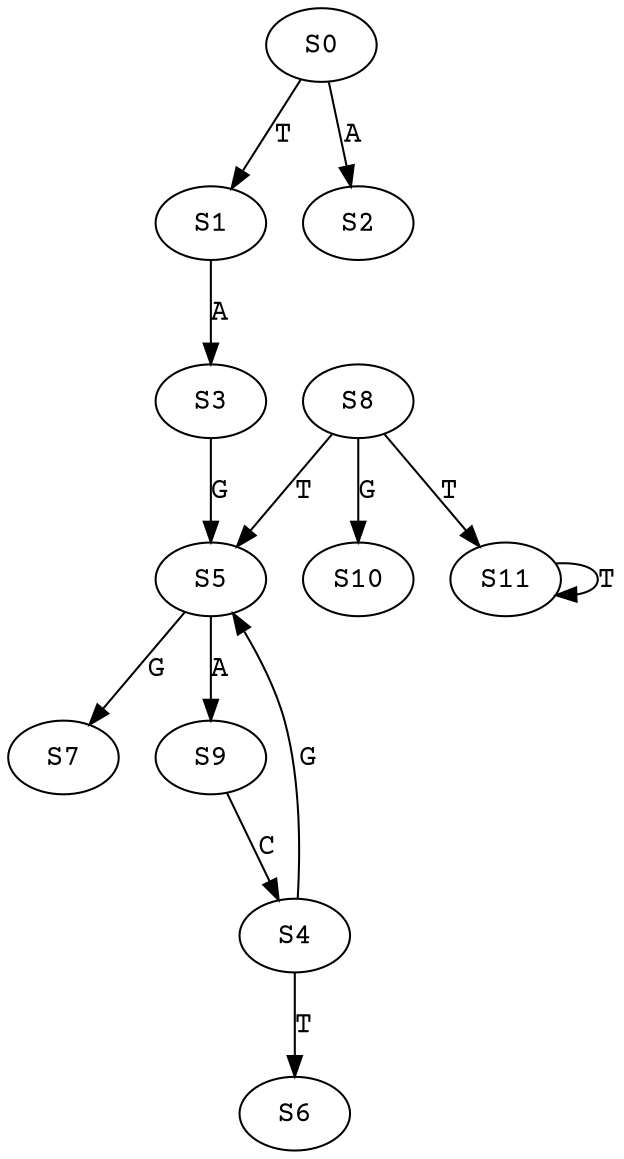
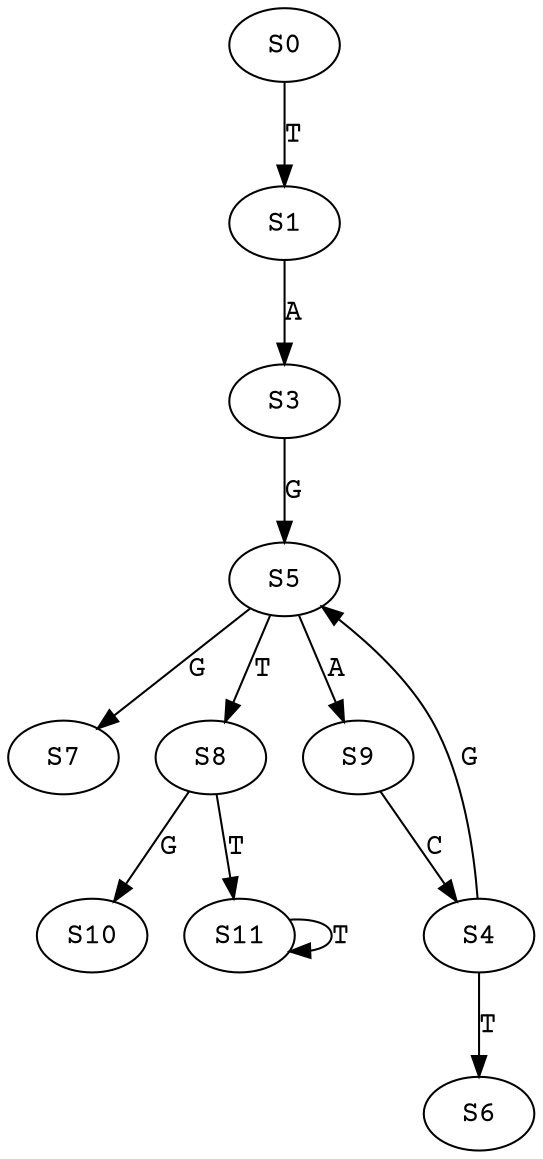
node "S2": removed
edge "S8" -> "S5": reversed
